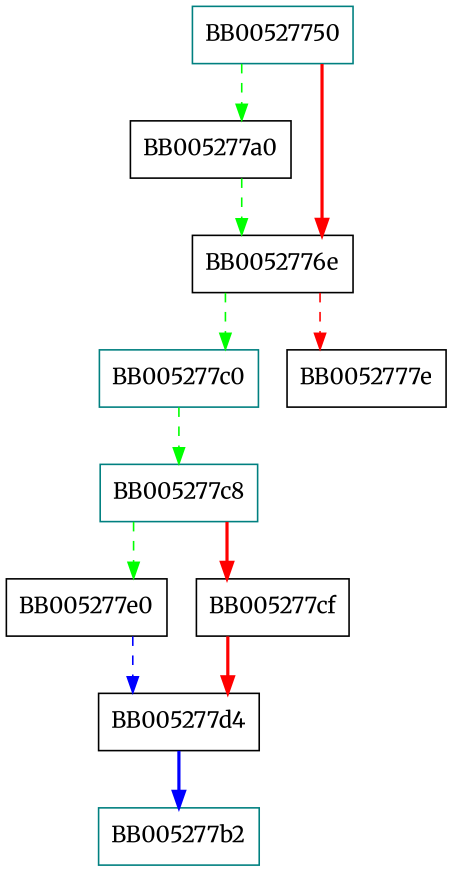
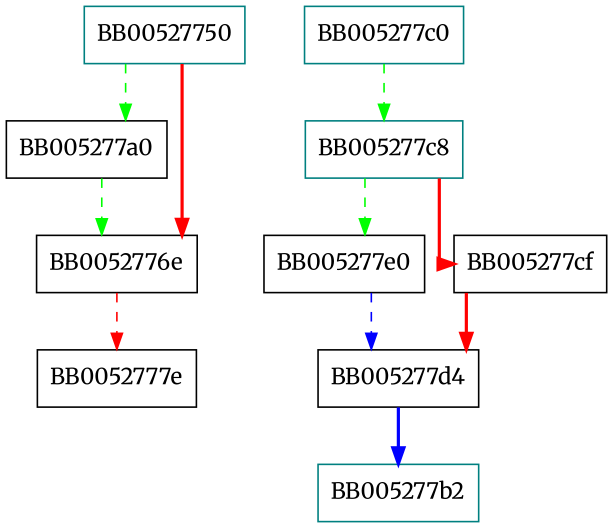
edge "BB0052776e" -> "BB005277c0": removed
